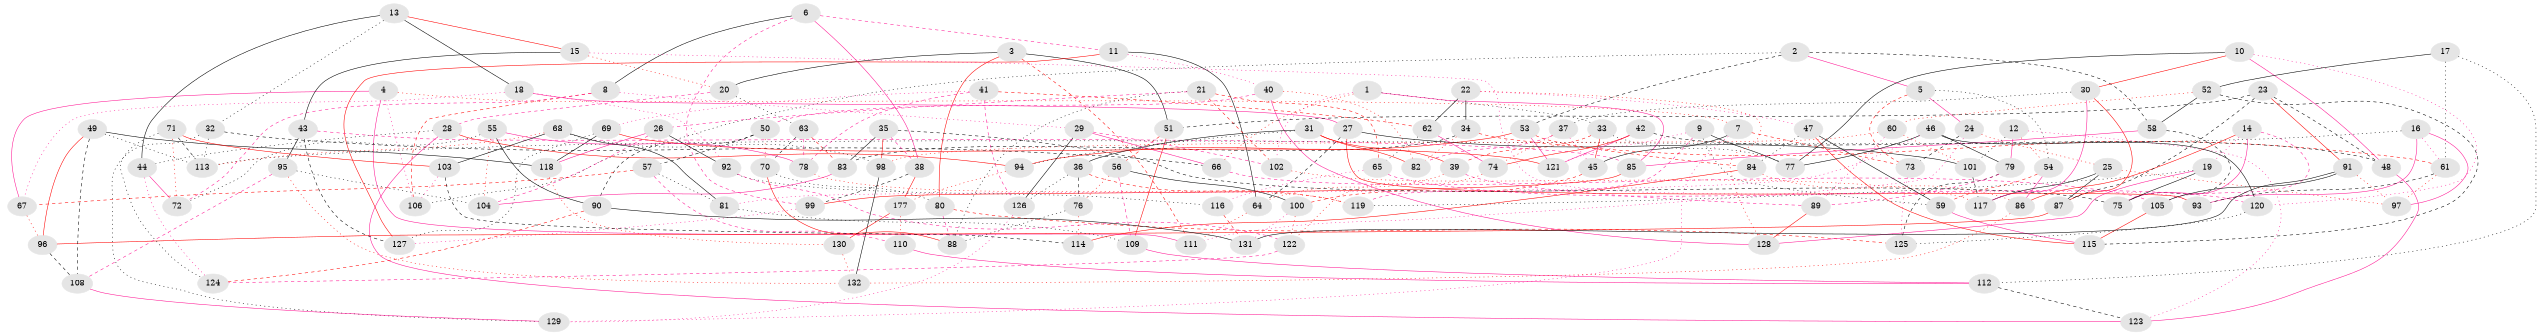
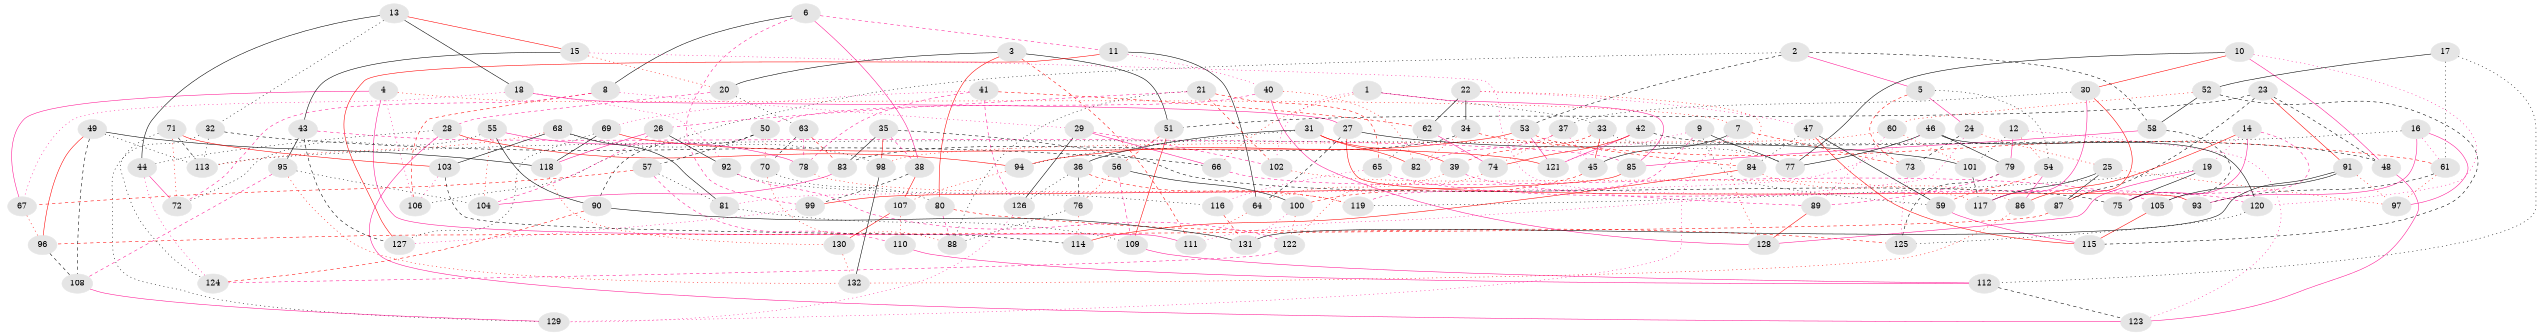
node "177": label "177" -> "107"
edge "70" -- "88": style solid -> dotted
edge "87" -- "96": style solid -> dashed
